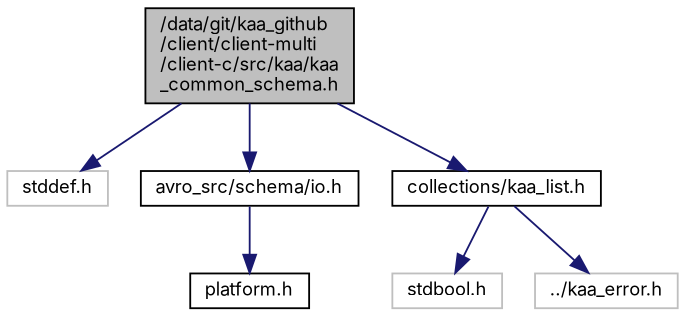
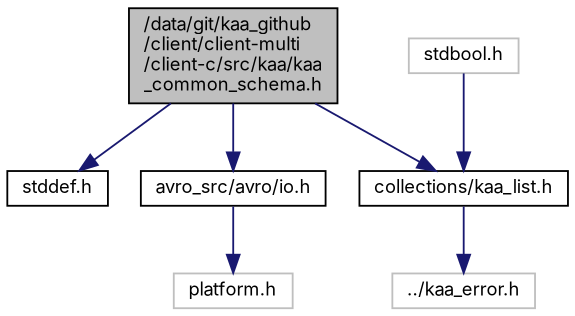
node "stddef.h": color grey75 -> black
node "avro_src/schema/io.h": label "avro_src/schema/io.h" -> "avro_src/avro/io.h"
edge "collections/kaa_list.h" -> "stdbool.h": reversed
node "platform.h": color black -> grey75
